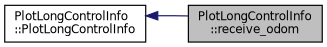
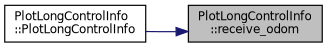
edge "PlotLongControlInfo ::receive_odom" -> "PlotLongControlInfo ::PlotLongControlInfo": reversed
